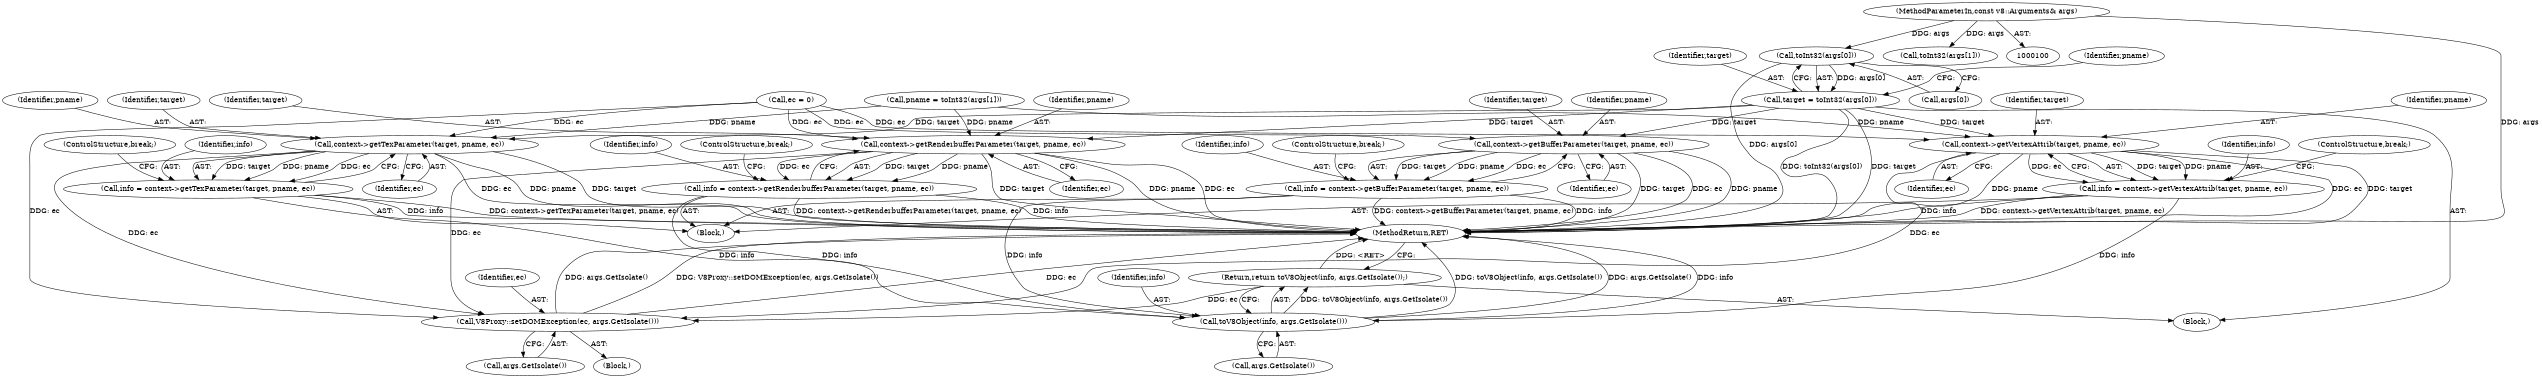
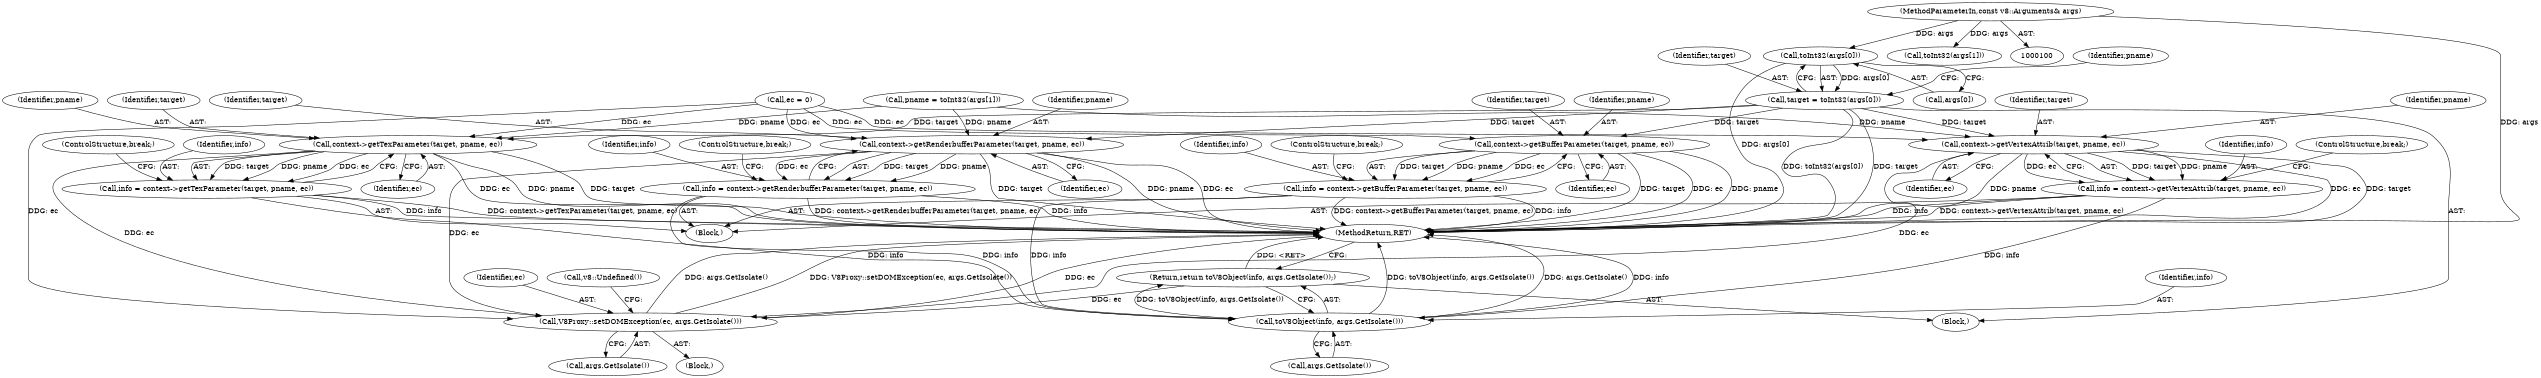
node "(Call,v8::Undefined())": added
